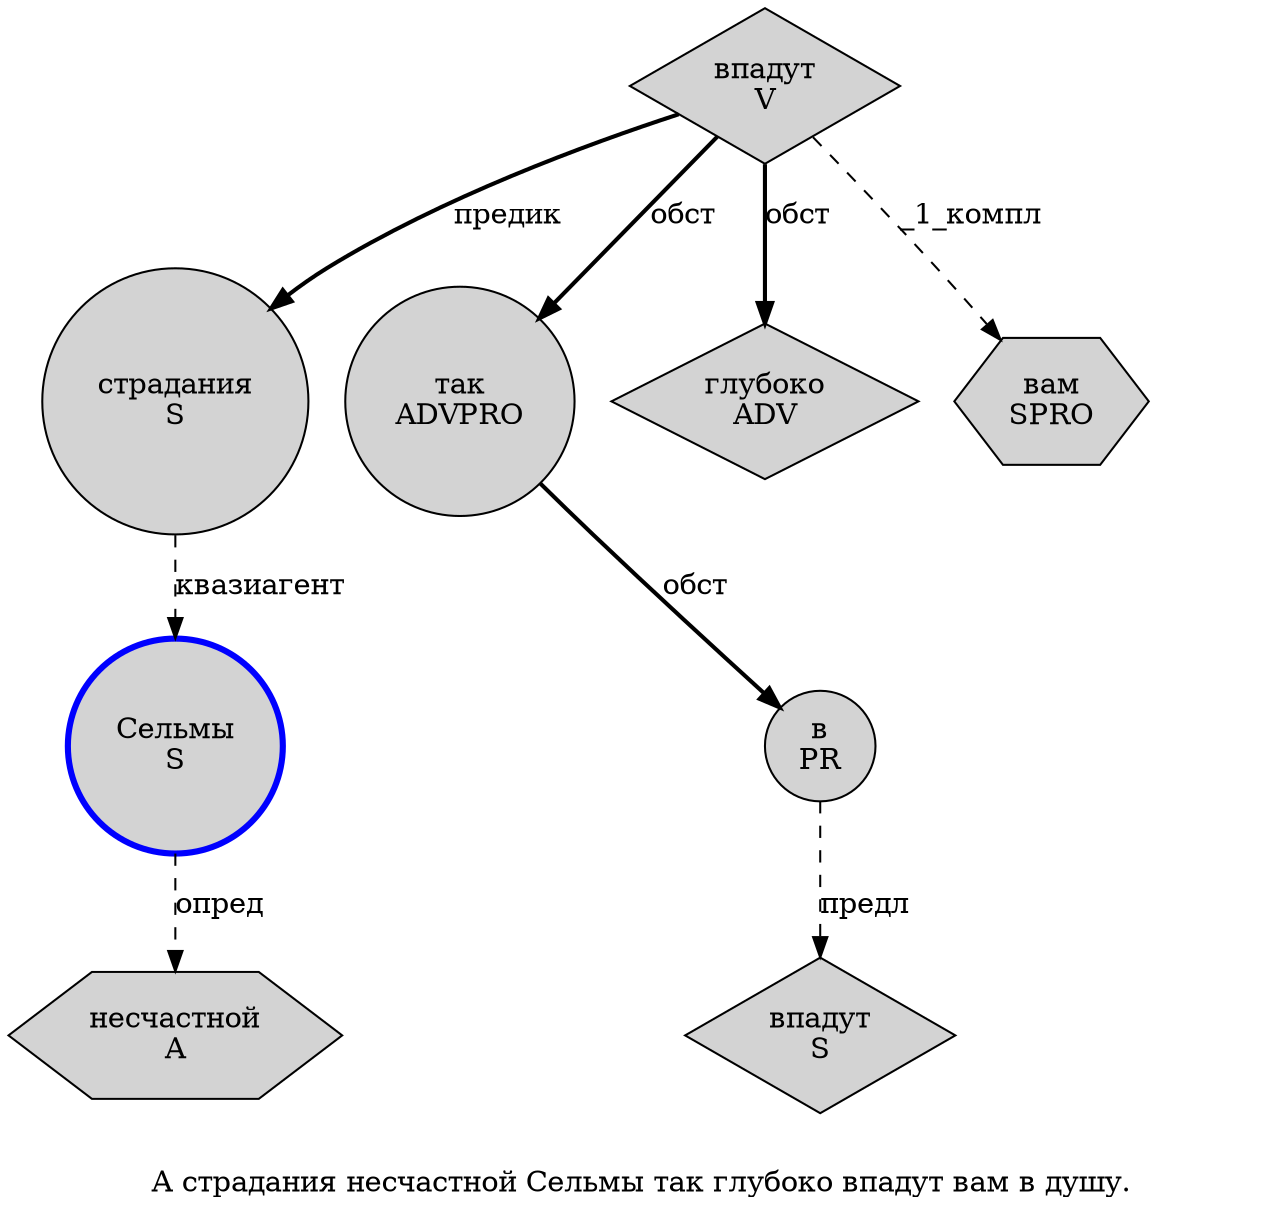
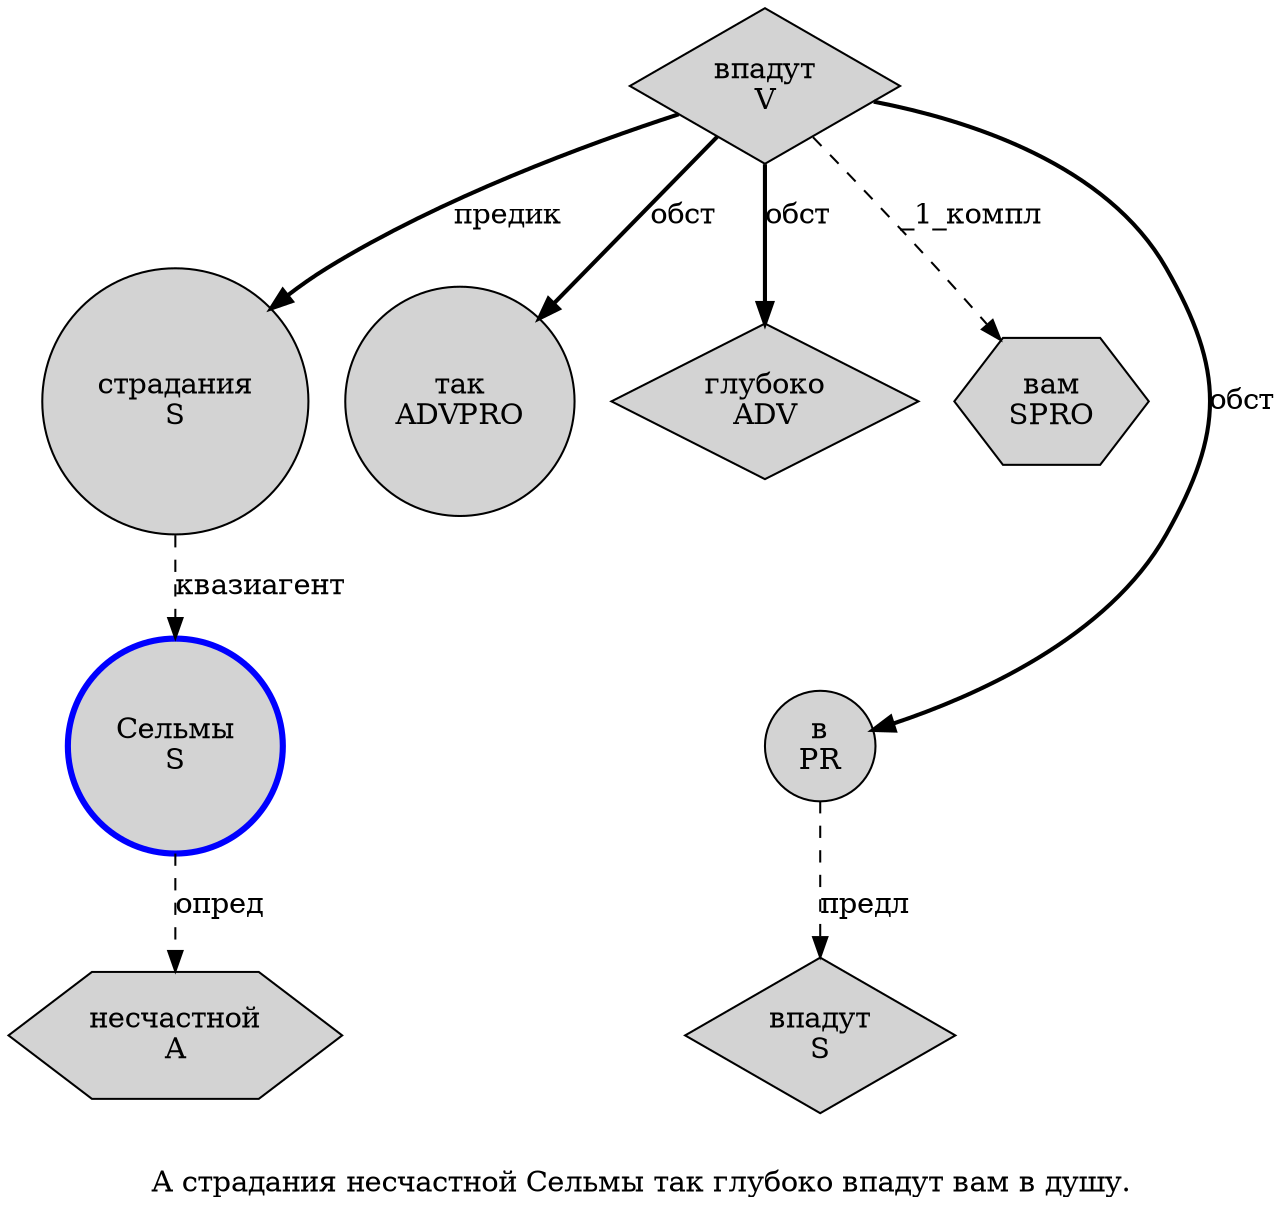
edge "так ADVPRO" -> "в PR": now "впадут V" -> "в PR"
